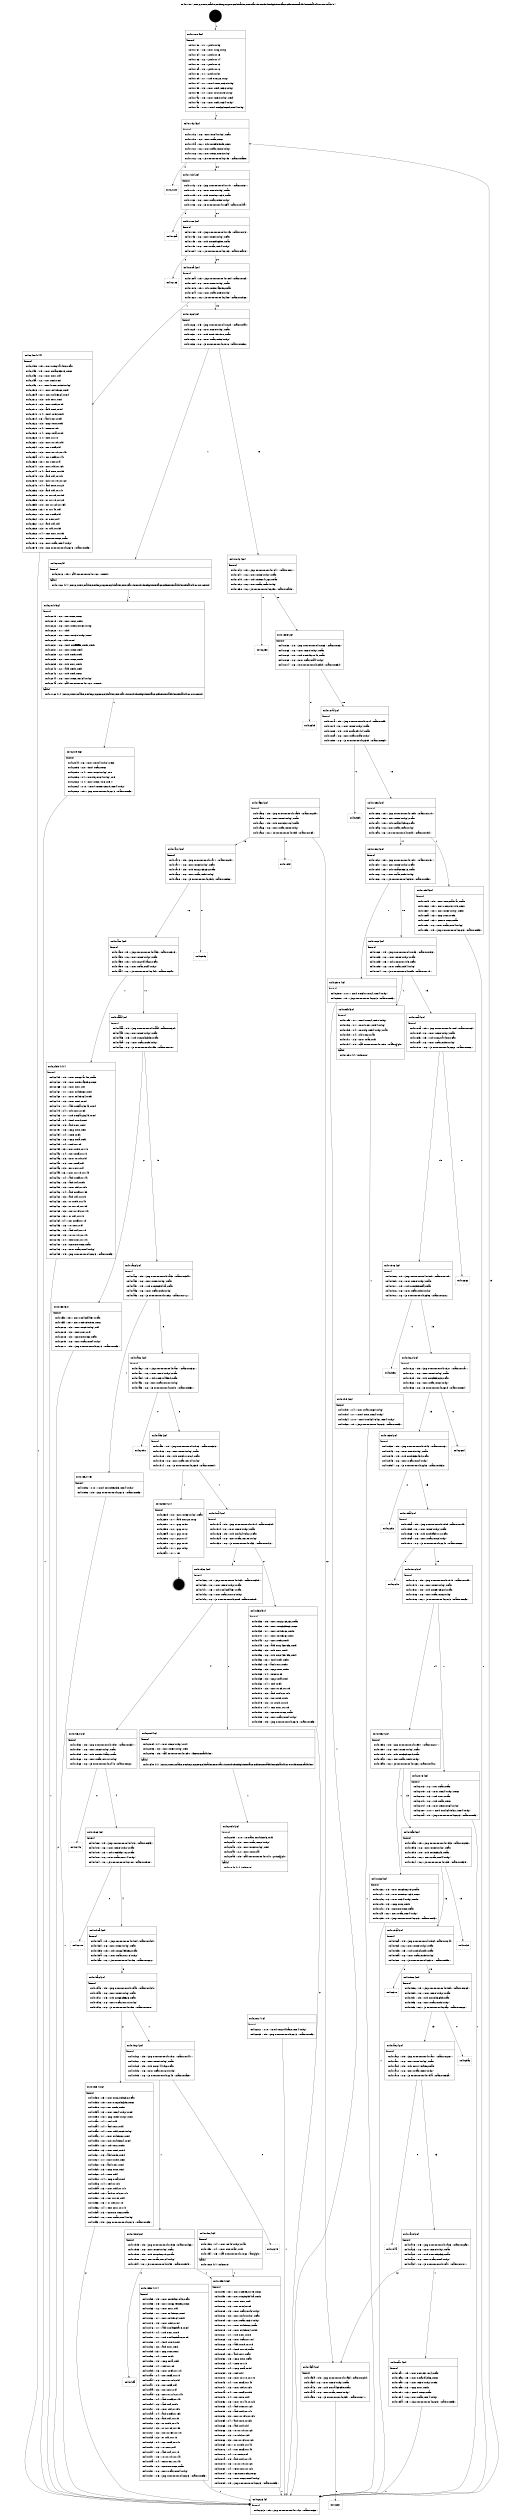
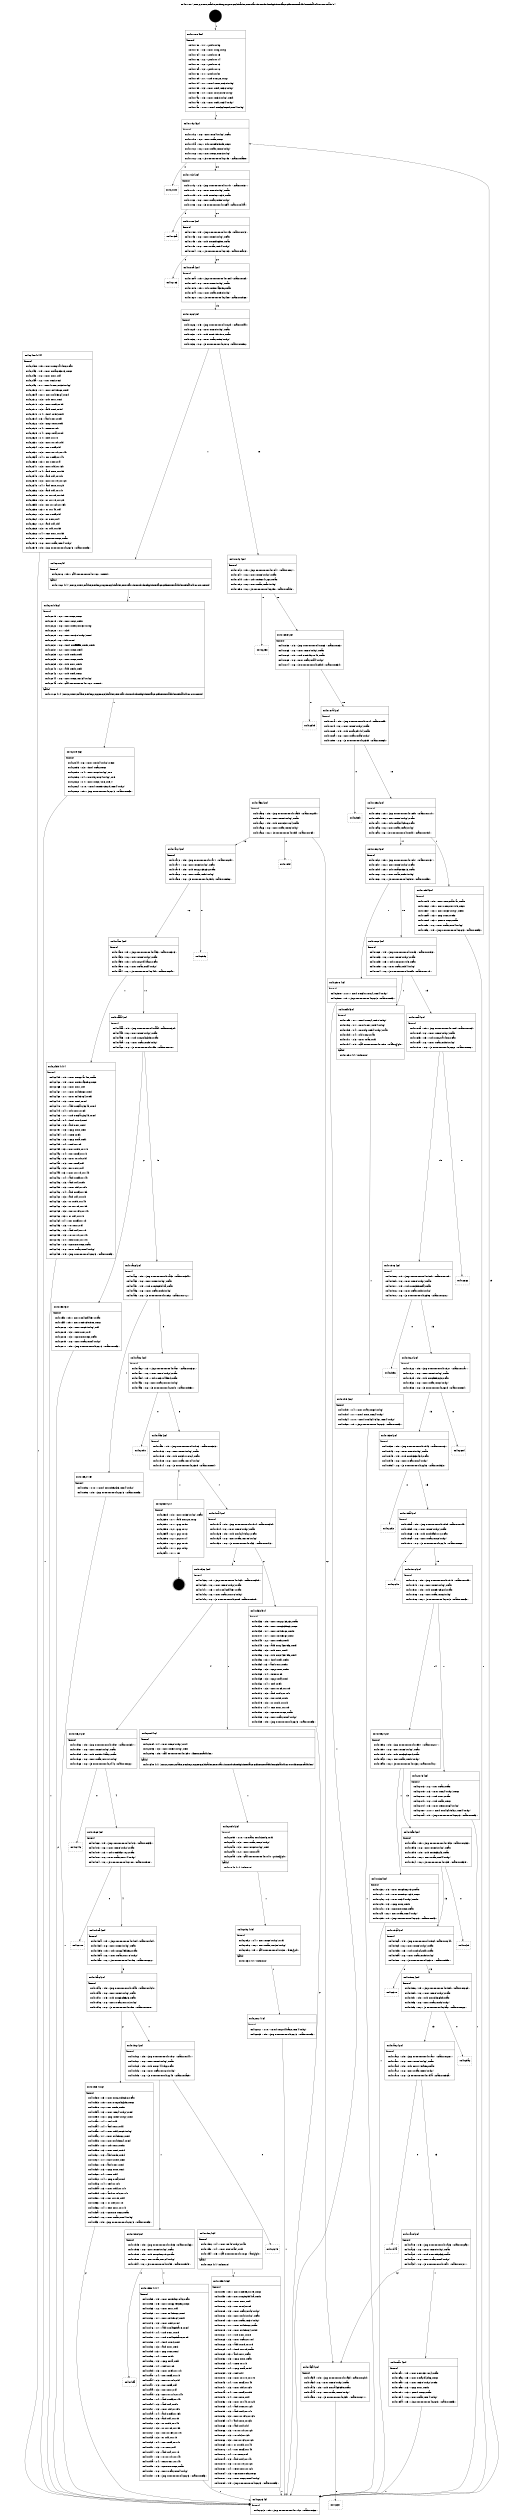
edge "0x40180a [28]" -> "0x4024ee [144]": removed, label "1"
edge "0x401afe [28]" -> "0x40258d [21]": reversed
edge "0x4019ae [28]" -> "0x401cb5": label " 19" -> " 0"
node "0x4020b2 [15]": added
edge "0x401bde [28]" -> "0x401df9 [153]": now "0x401bde [28]" -> "0x401d59 [147]"
